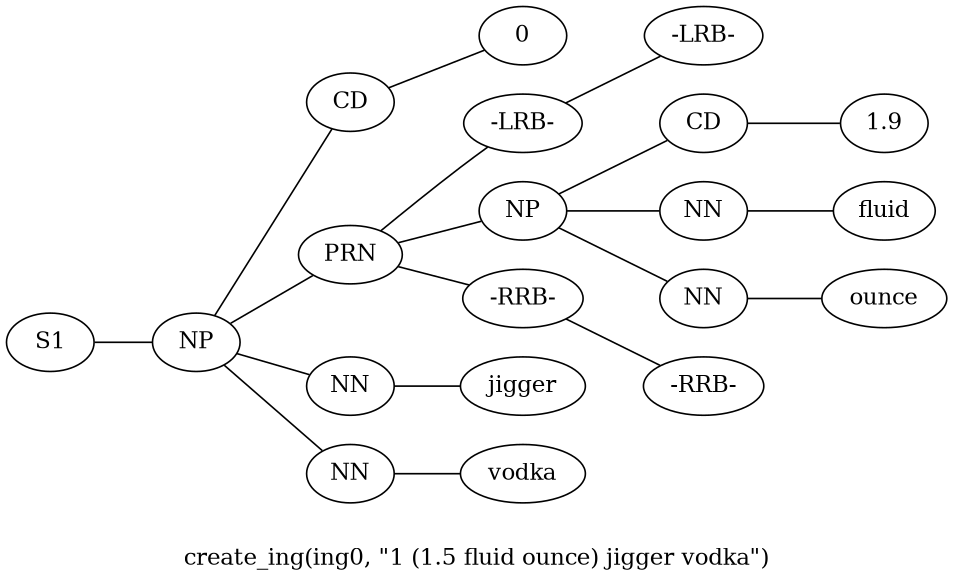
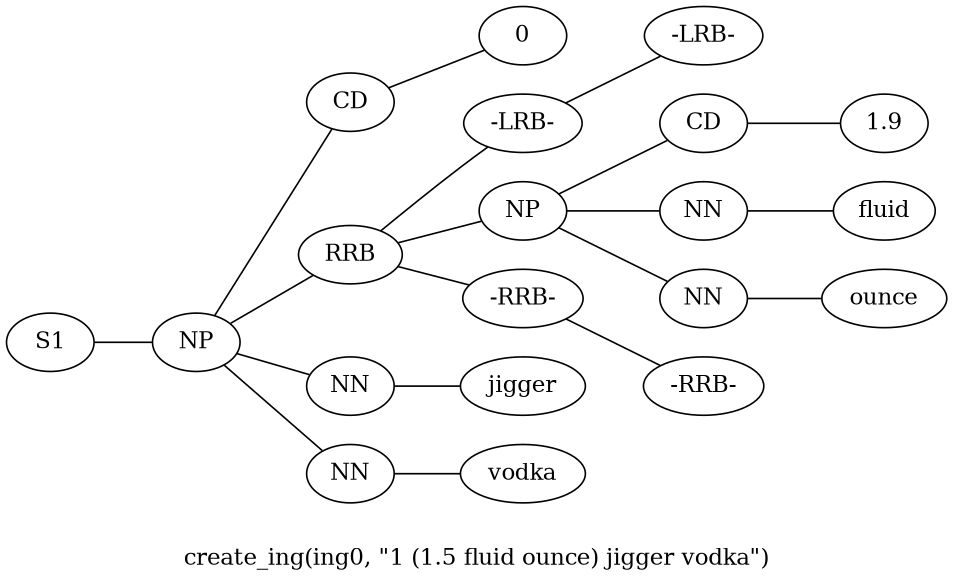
node "PRN": label "PRN" -> "RRB"
